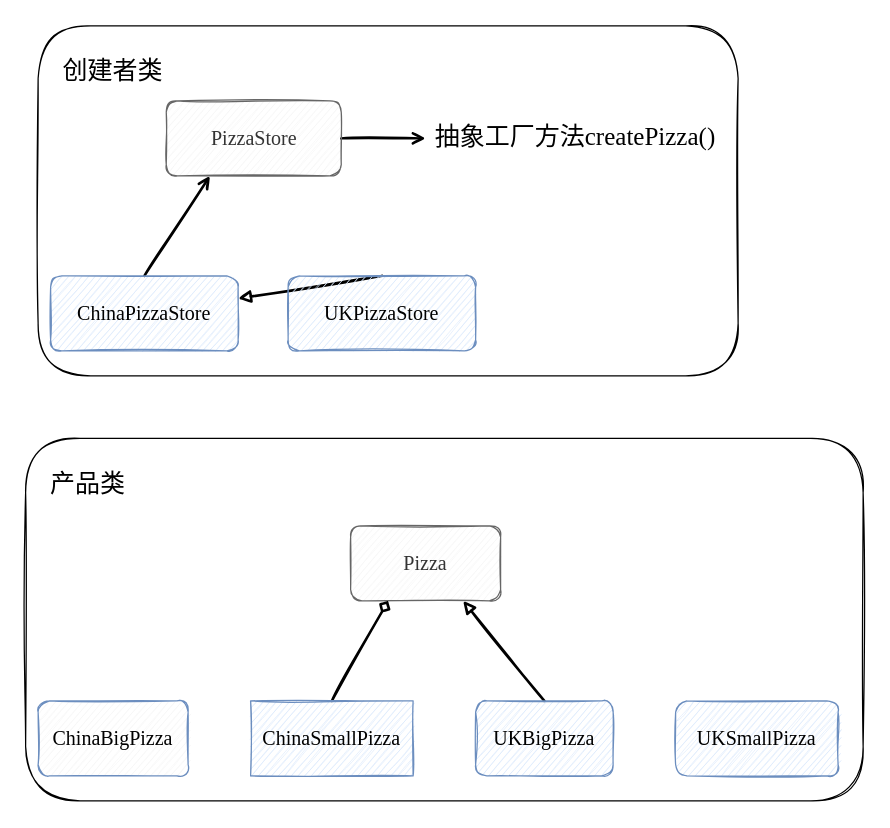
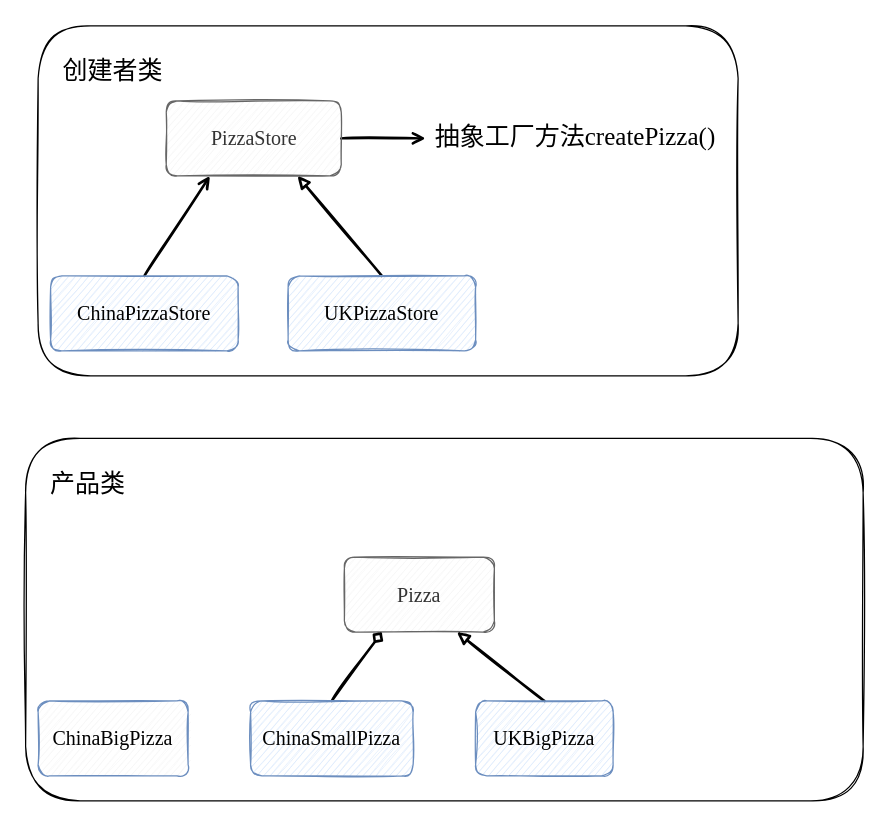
edge "UKPizzaStore" -> "ChinaPizzaStore": now "UKPizzaStore" -> "PizzaStore"
node "Pizza": moved (426, 563) -> (419, 594)
node "ChinaSmallPizza": shape rectangle -> rounded rectangle
node "UKSmallPizza": removed
